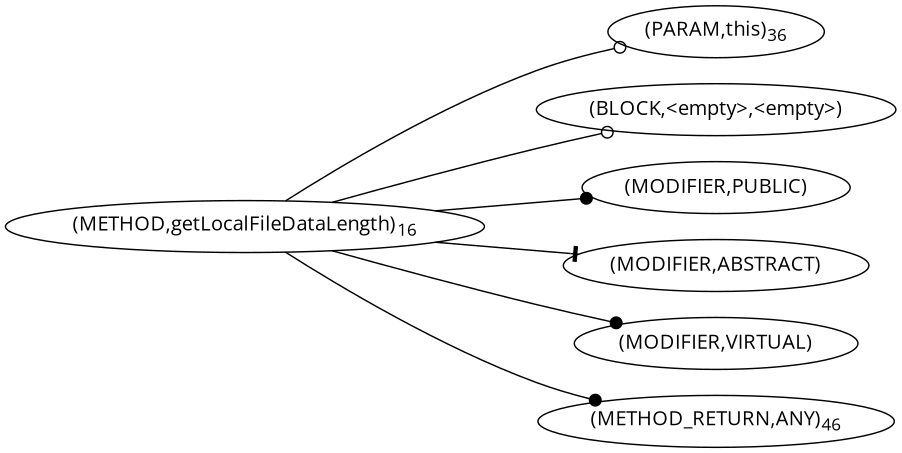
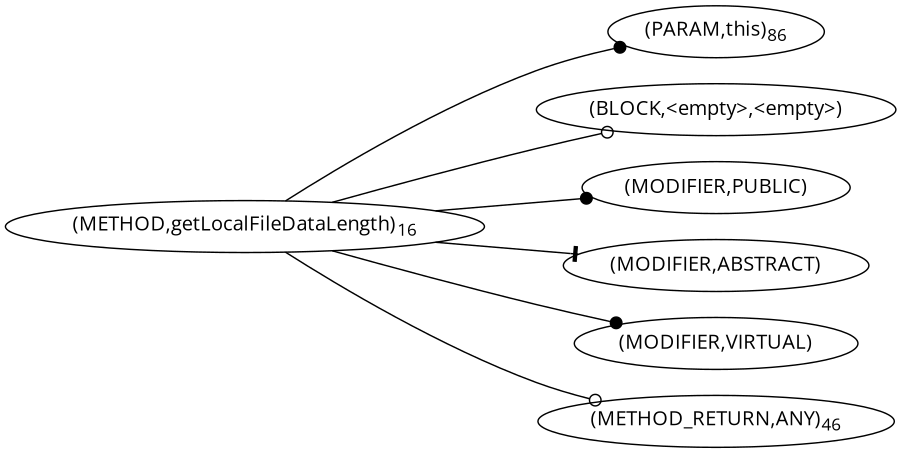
node "(PARAM,this)": text "36" -> "86"
edge "(METHOD,getLocalFileDataLength)" -> "(PARAM,this)": arrowhead odot -> dot
edge "(METHOD,getLocalFileDataLength)" -> "(METHOD_RETURN,ANY)": arrowhead dot -> odot
